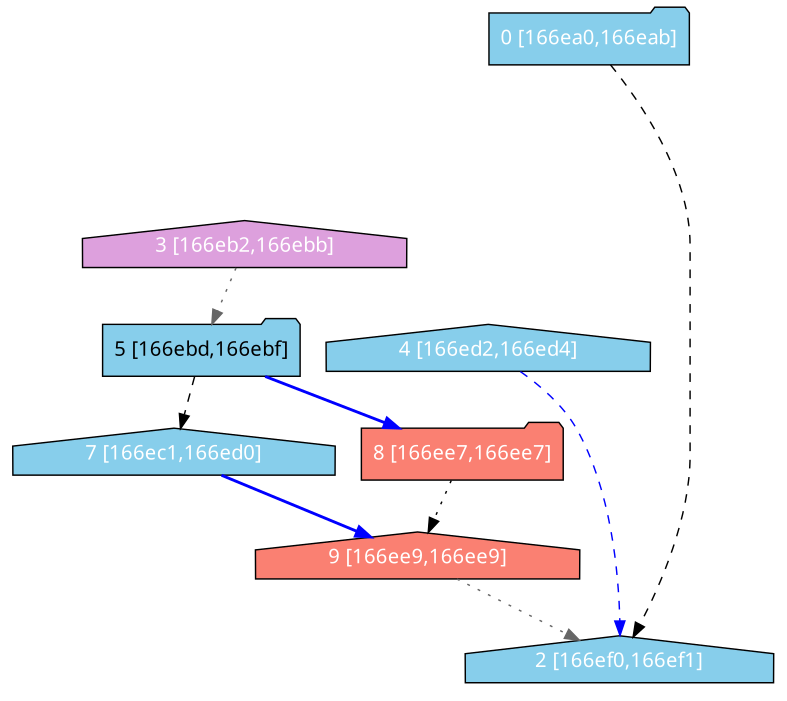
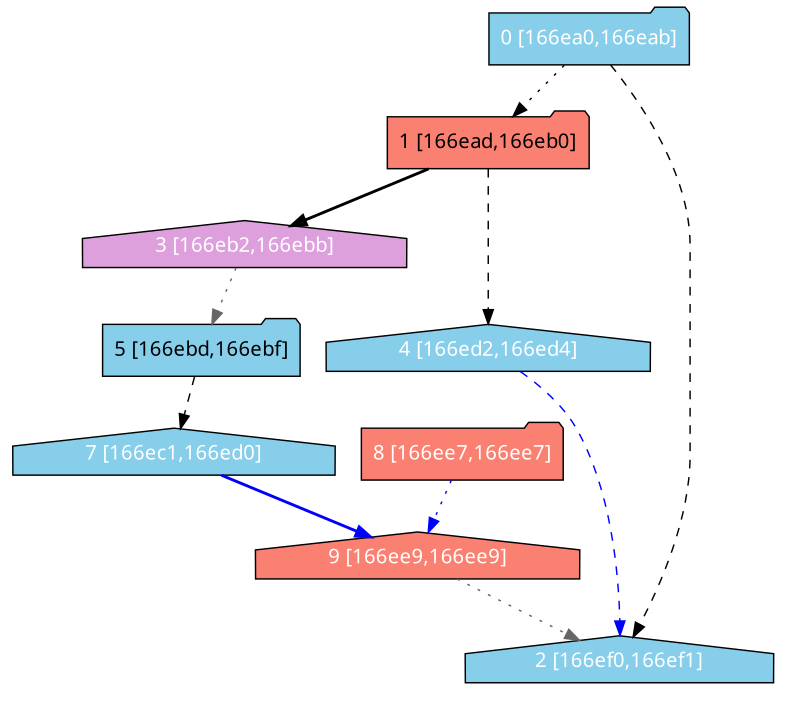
node "1 [166ead,166eb0]": added
edge "5 [166ebd,166ebf]" -> "8 [166ee7,166ee7]": removed
edge "8 [166ee7,166ee7]" -> "9 [166ee9,166ee9]": color black -> blue
